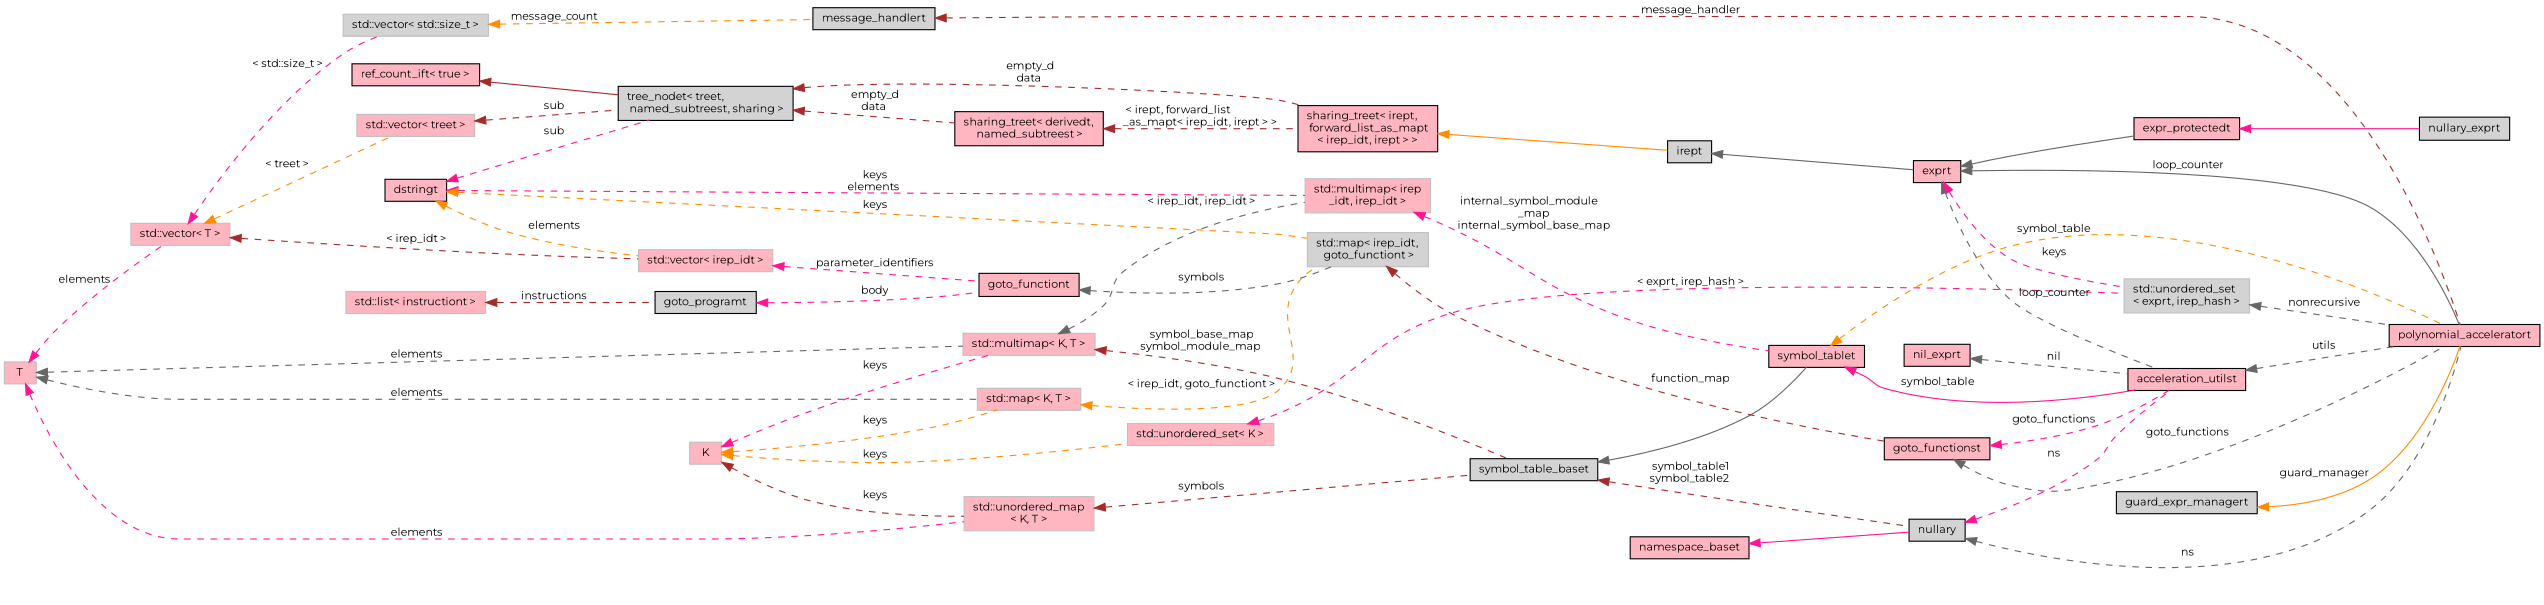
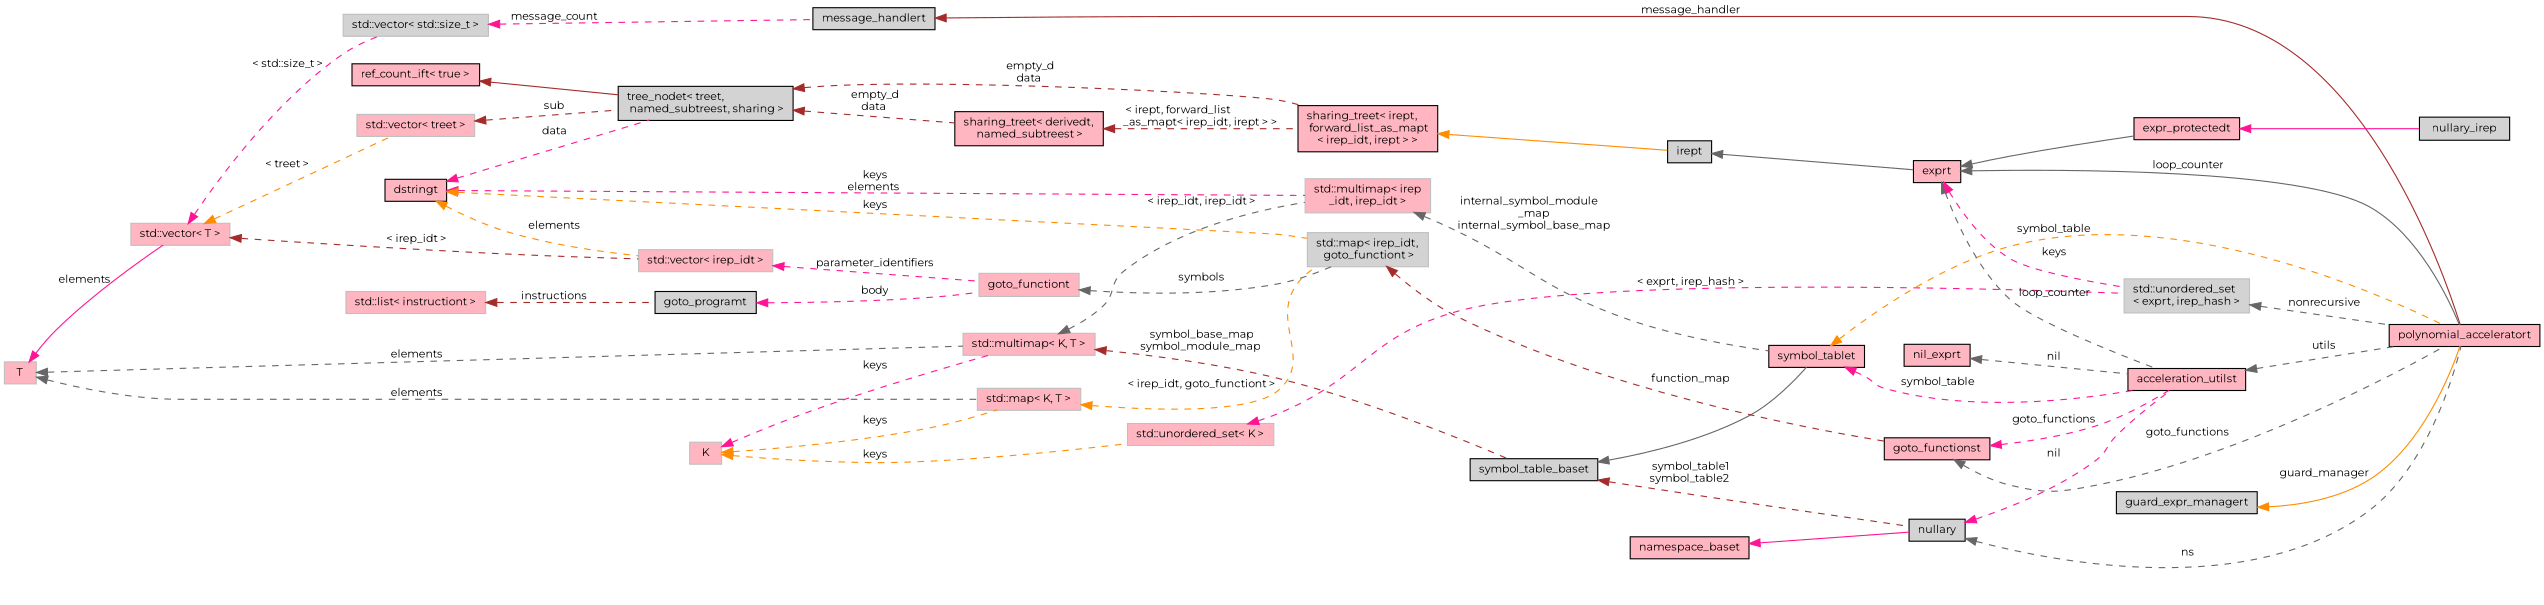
edge "polynomial_acceleratort" -> "message_handlert": style dashed -> solid
edge "message_handlert" -> "std::vector< std::size_t >": color darkorange -> deeppink
node "nullary_exprt": label "nullary_exprt" -> "nullary_irep"
edge "tree_nodet< treet, named_subtreest, sharing >" -> "dstringt": label " sub" -> " data"
node "goto_functiont": color black -> grey75
edge "std::vector< T >" -> "T": style dashed -> solid
edge "symbol_tablet" -> "std::multimap< irep _idt, irep_idt >": color deeppink -> gray40
edge "acceleration_utilst" -> "symbol_tablet": style solid -> dashed
edge "acceleration_utilst" -> "nullary": label " ns" -> " nil"
node "std::unordered_map < K, T >": removed
